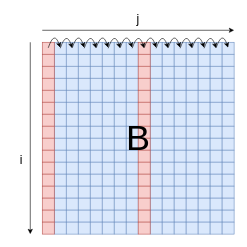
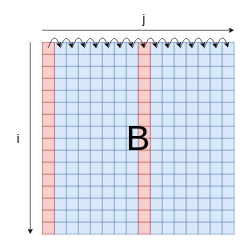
node "j": moved (138, 18) -> (144, 18)
node "i": moved (21, 159) -> (18, 138)
